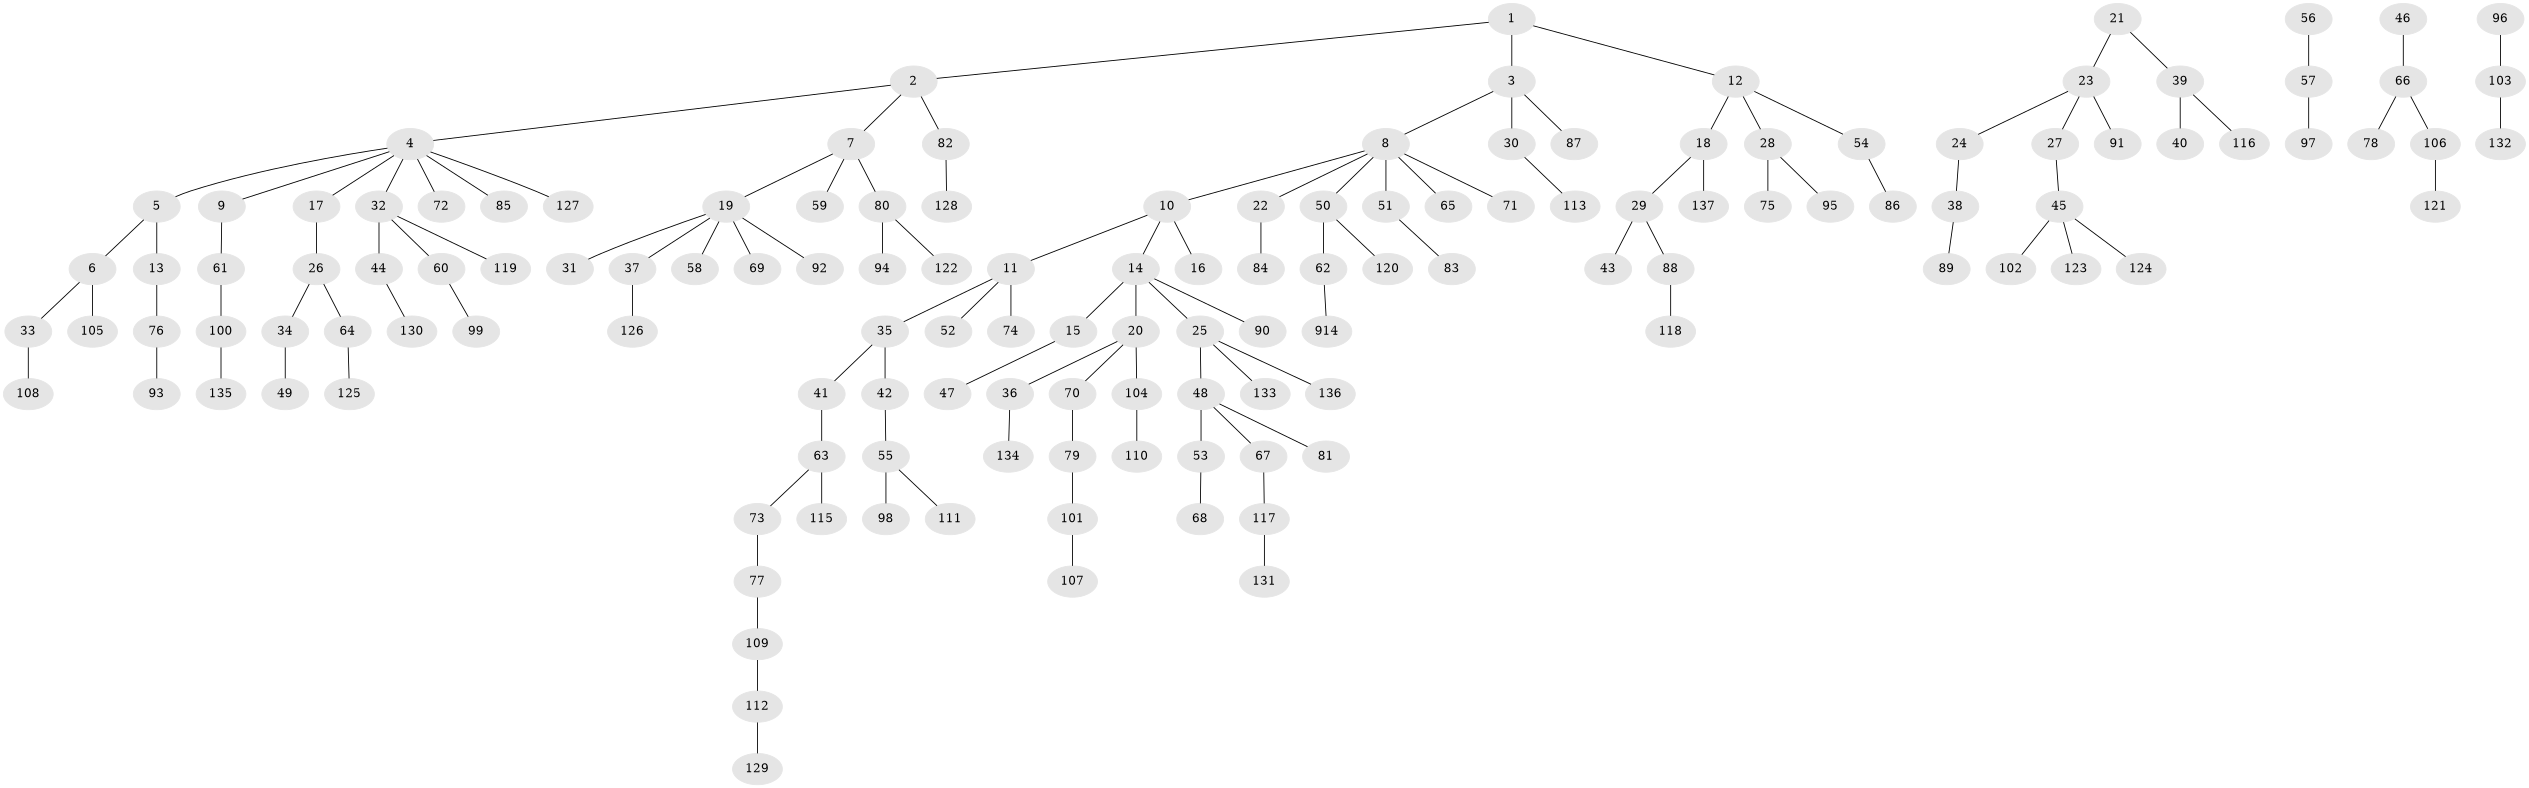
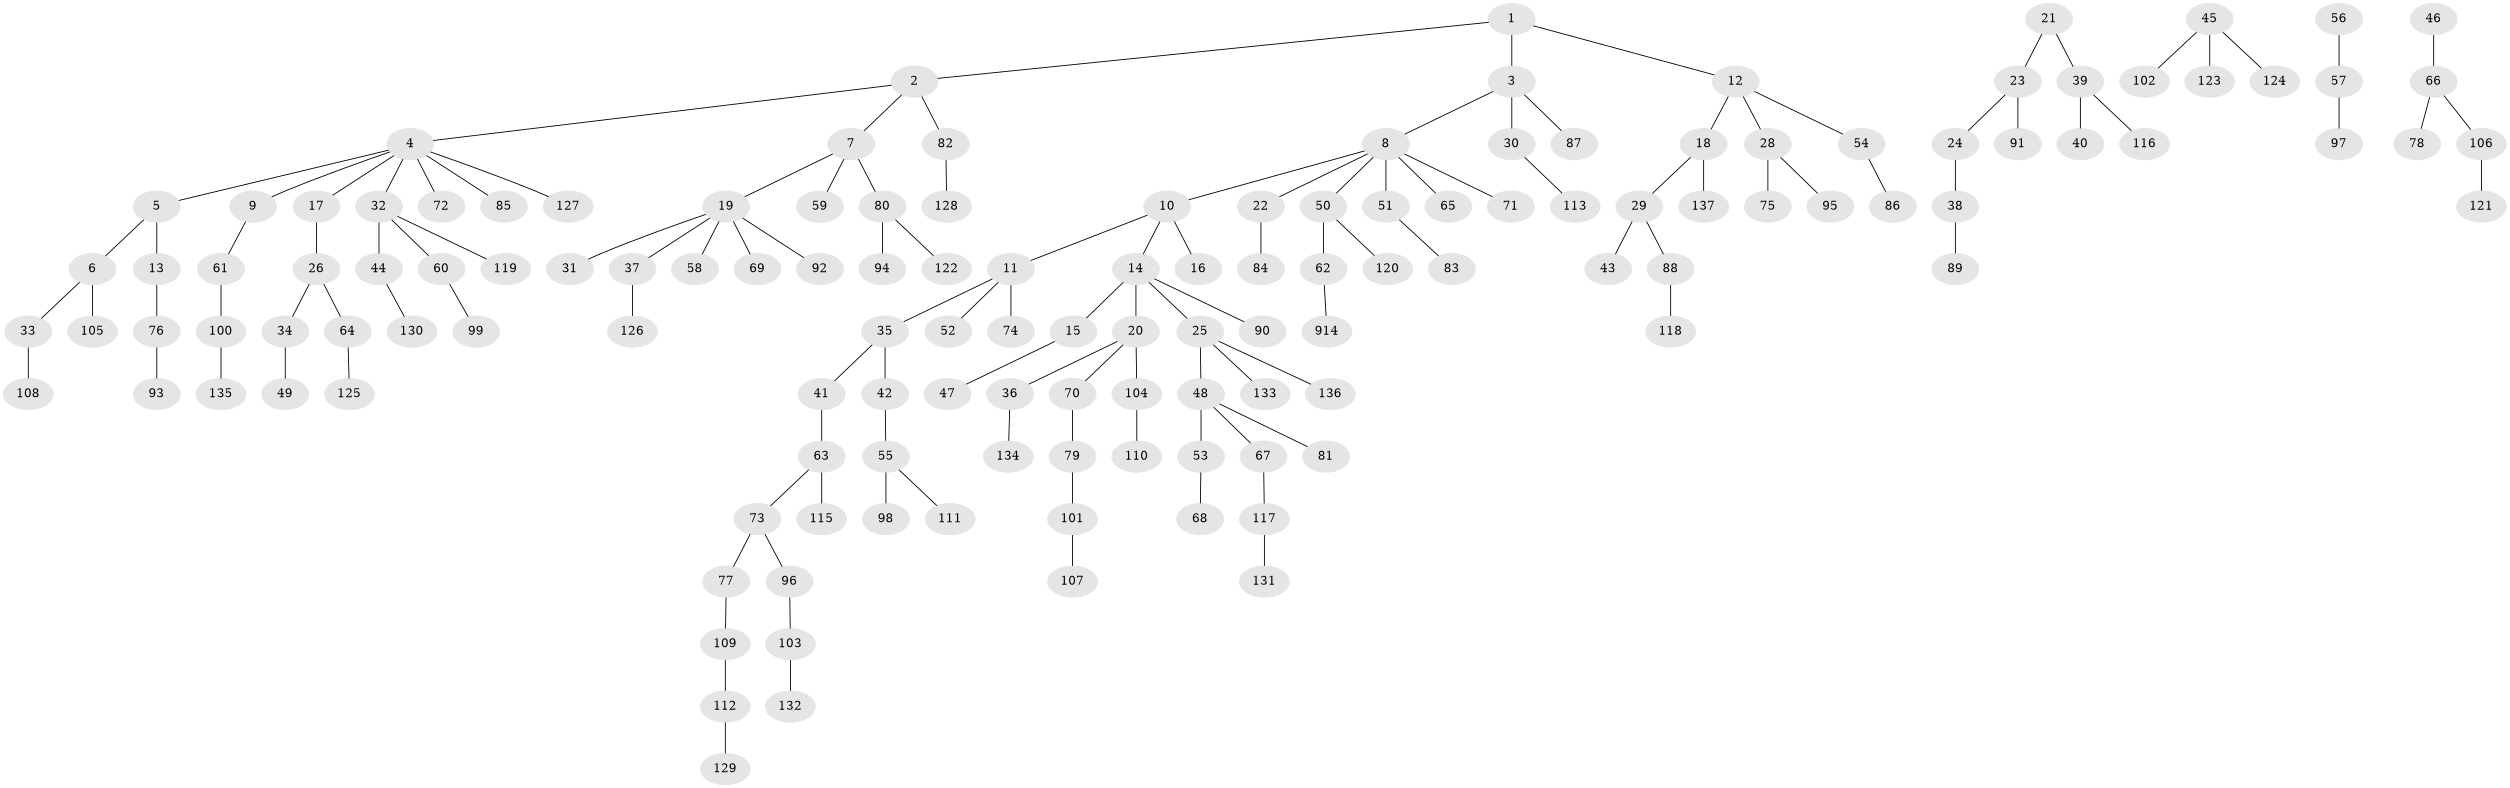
node "27": removed
edge "73" -- "96": added
